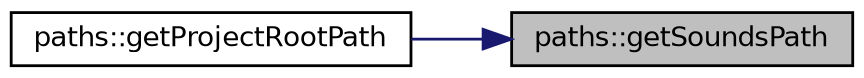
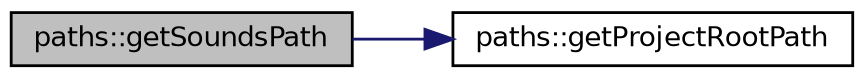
edge "paths::getProjectRootPath" -> "paths::getSoundsPath": reversed
